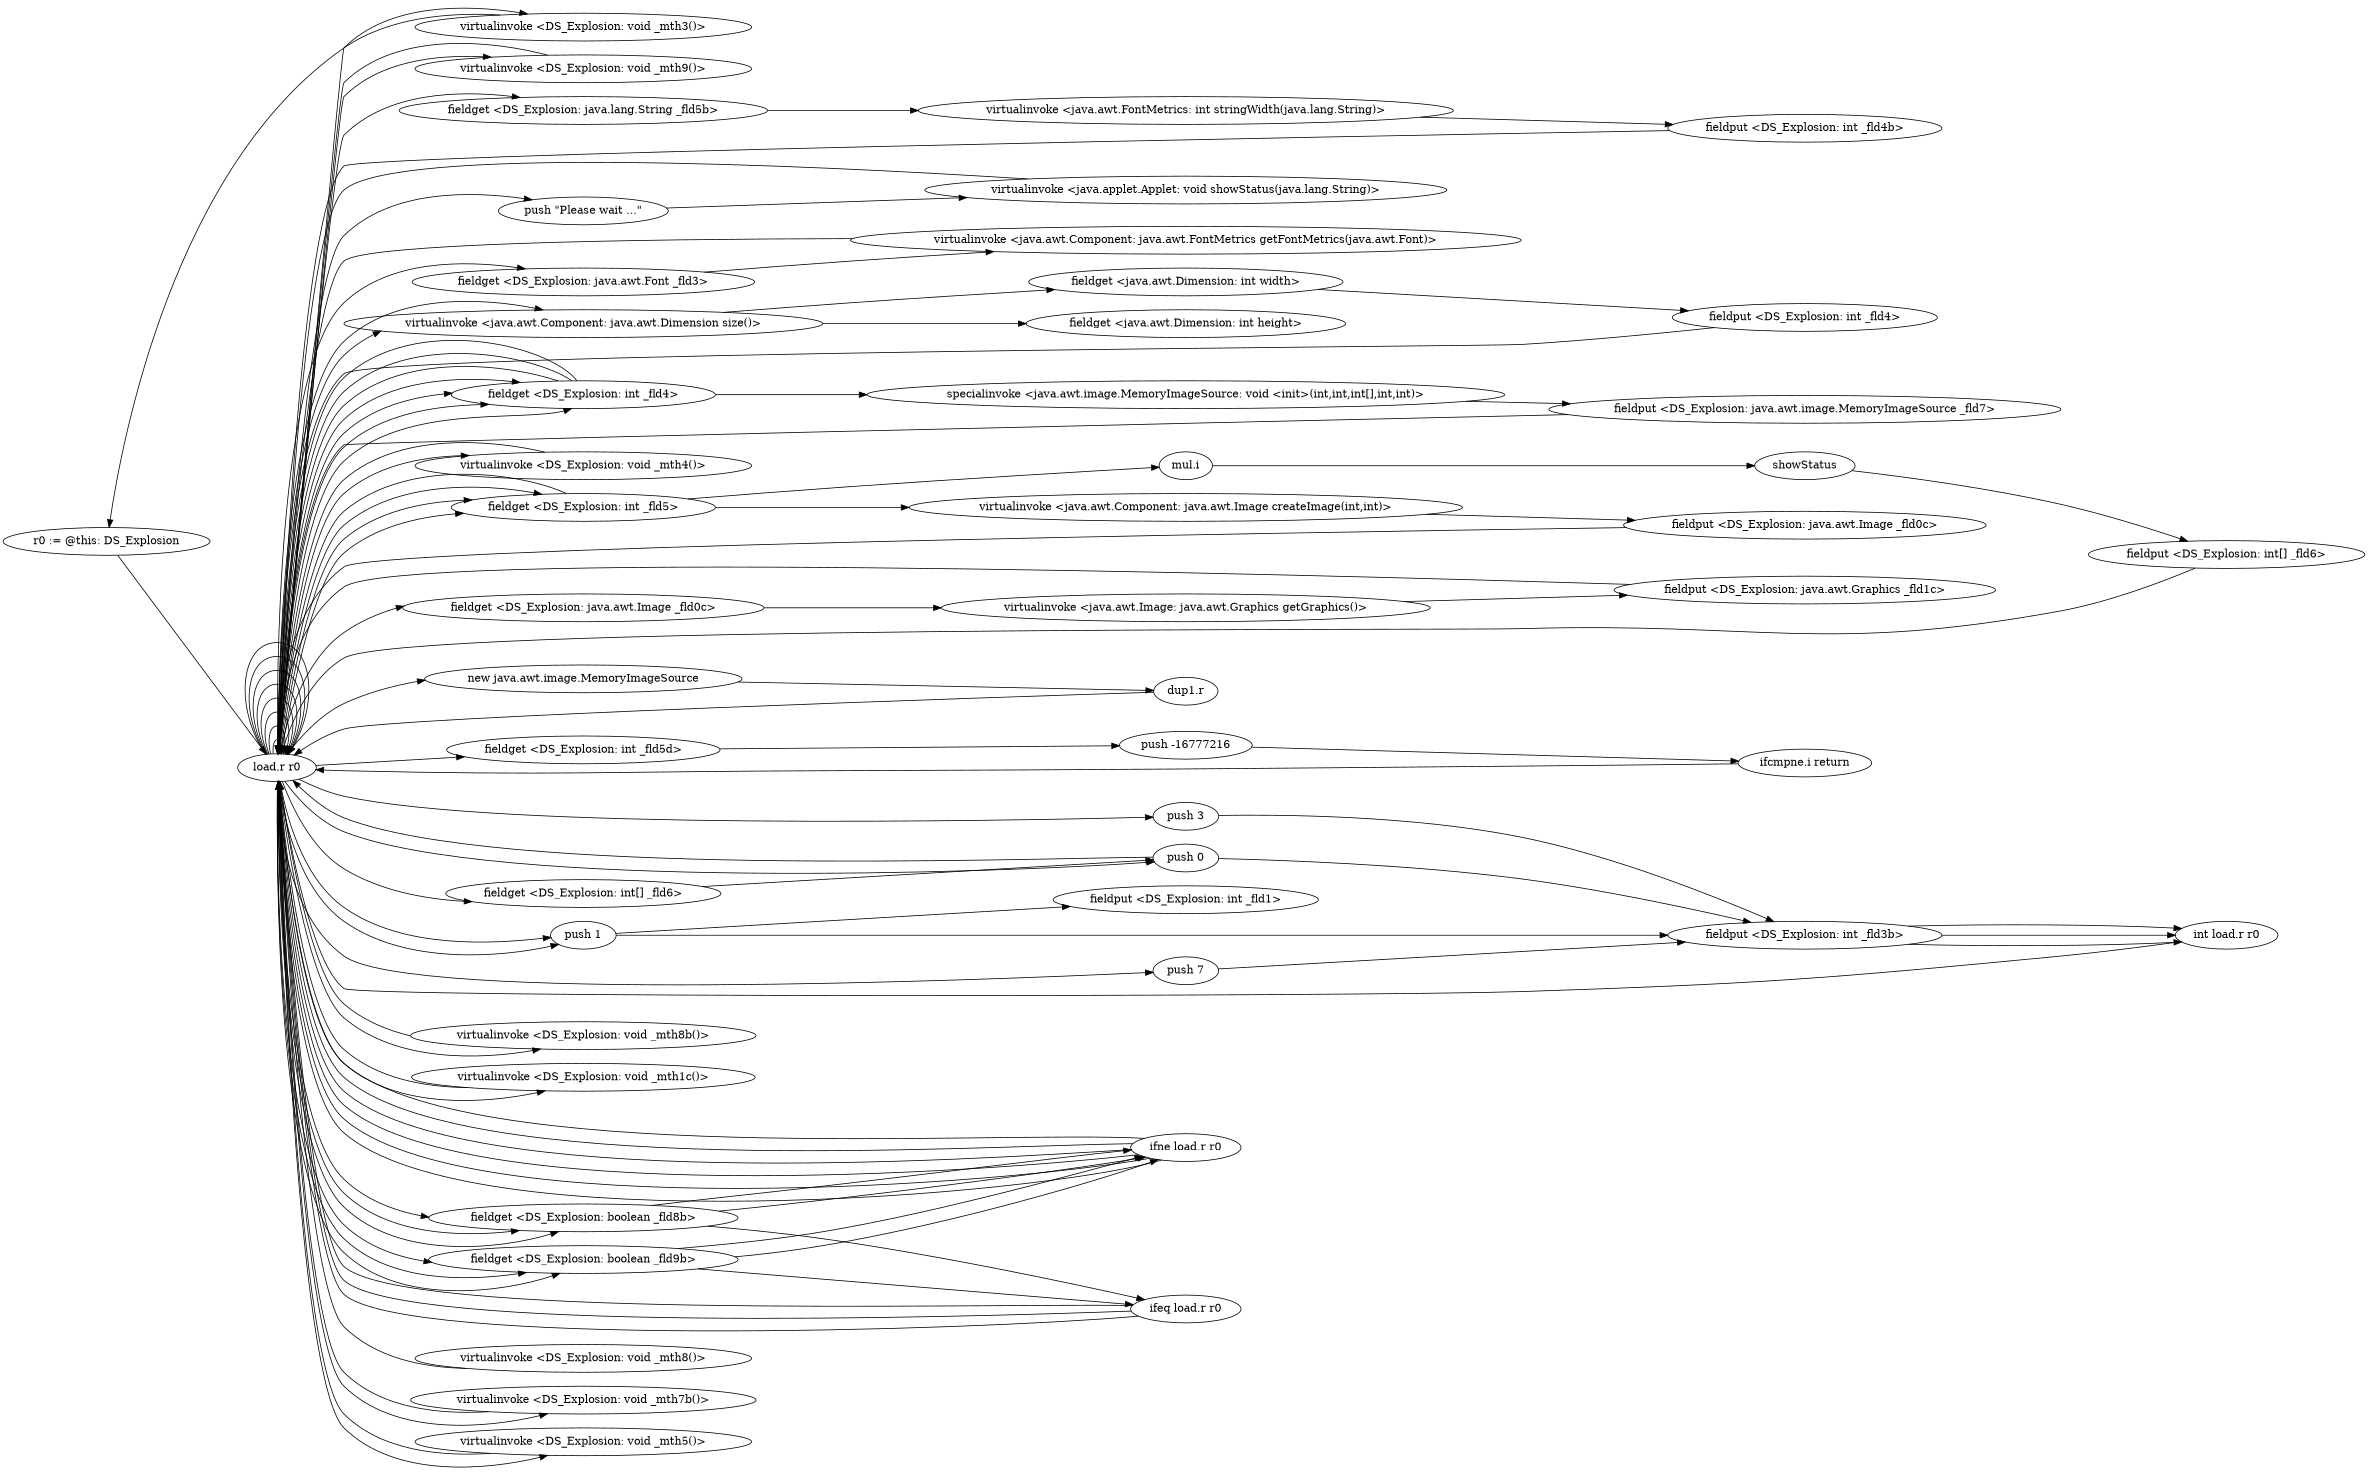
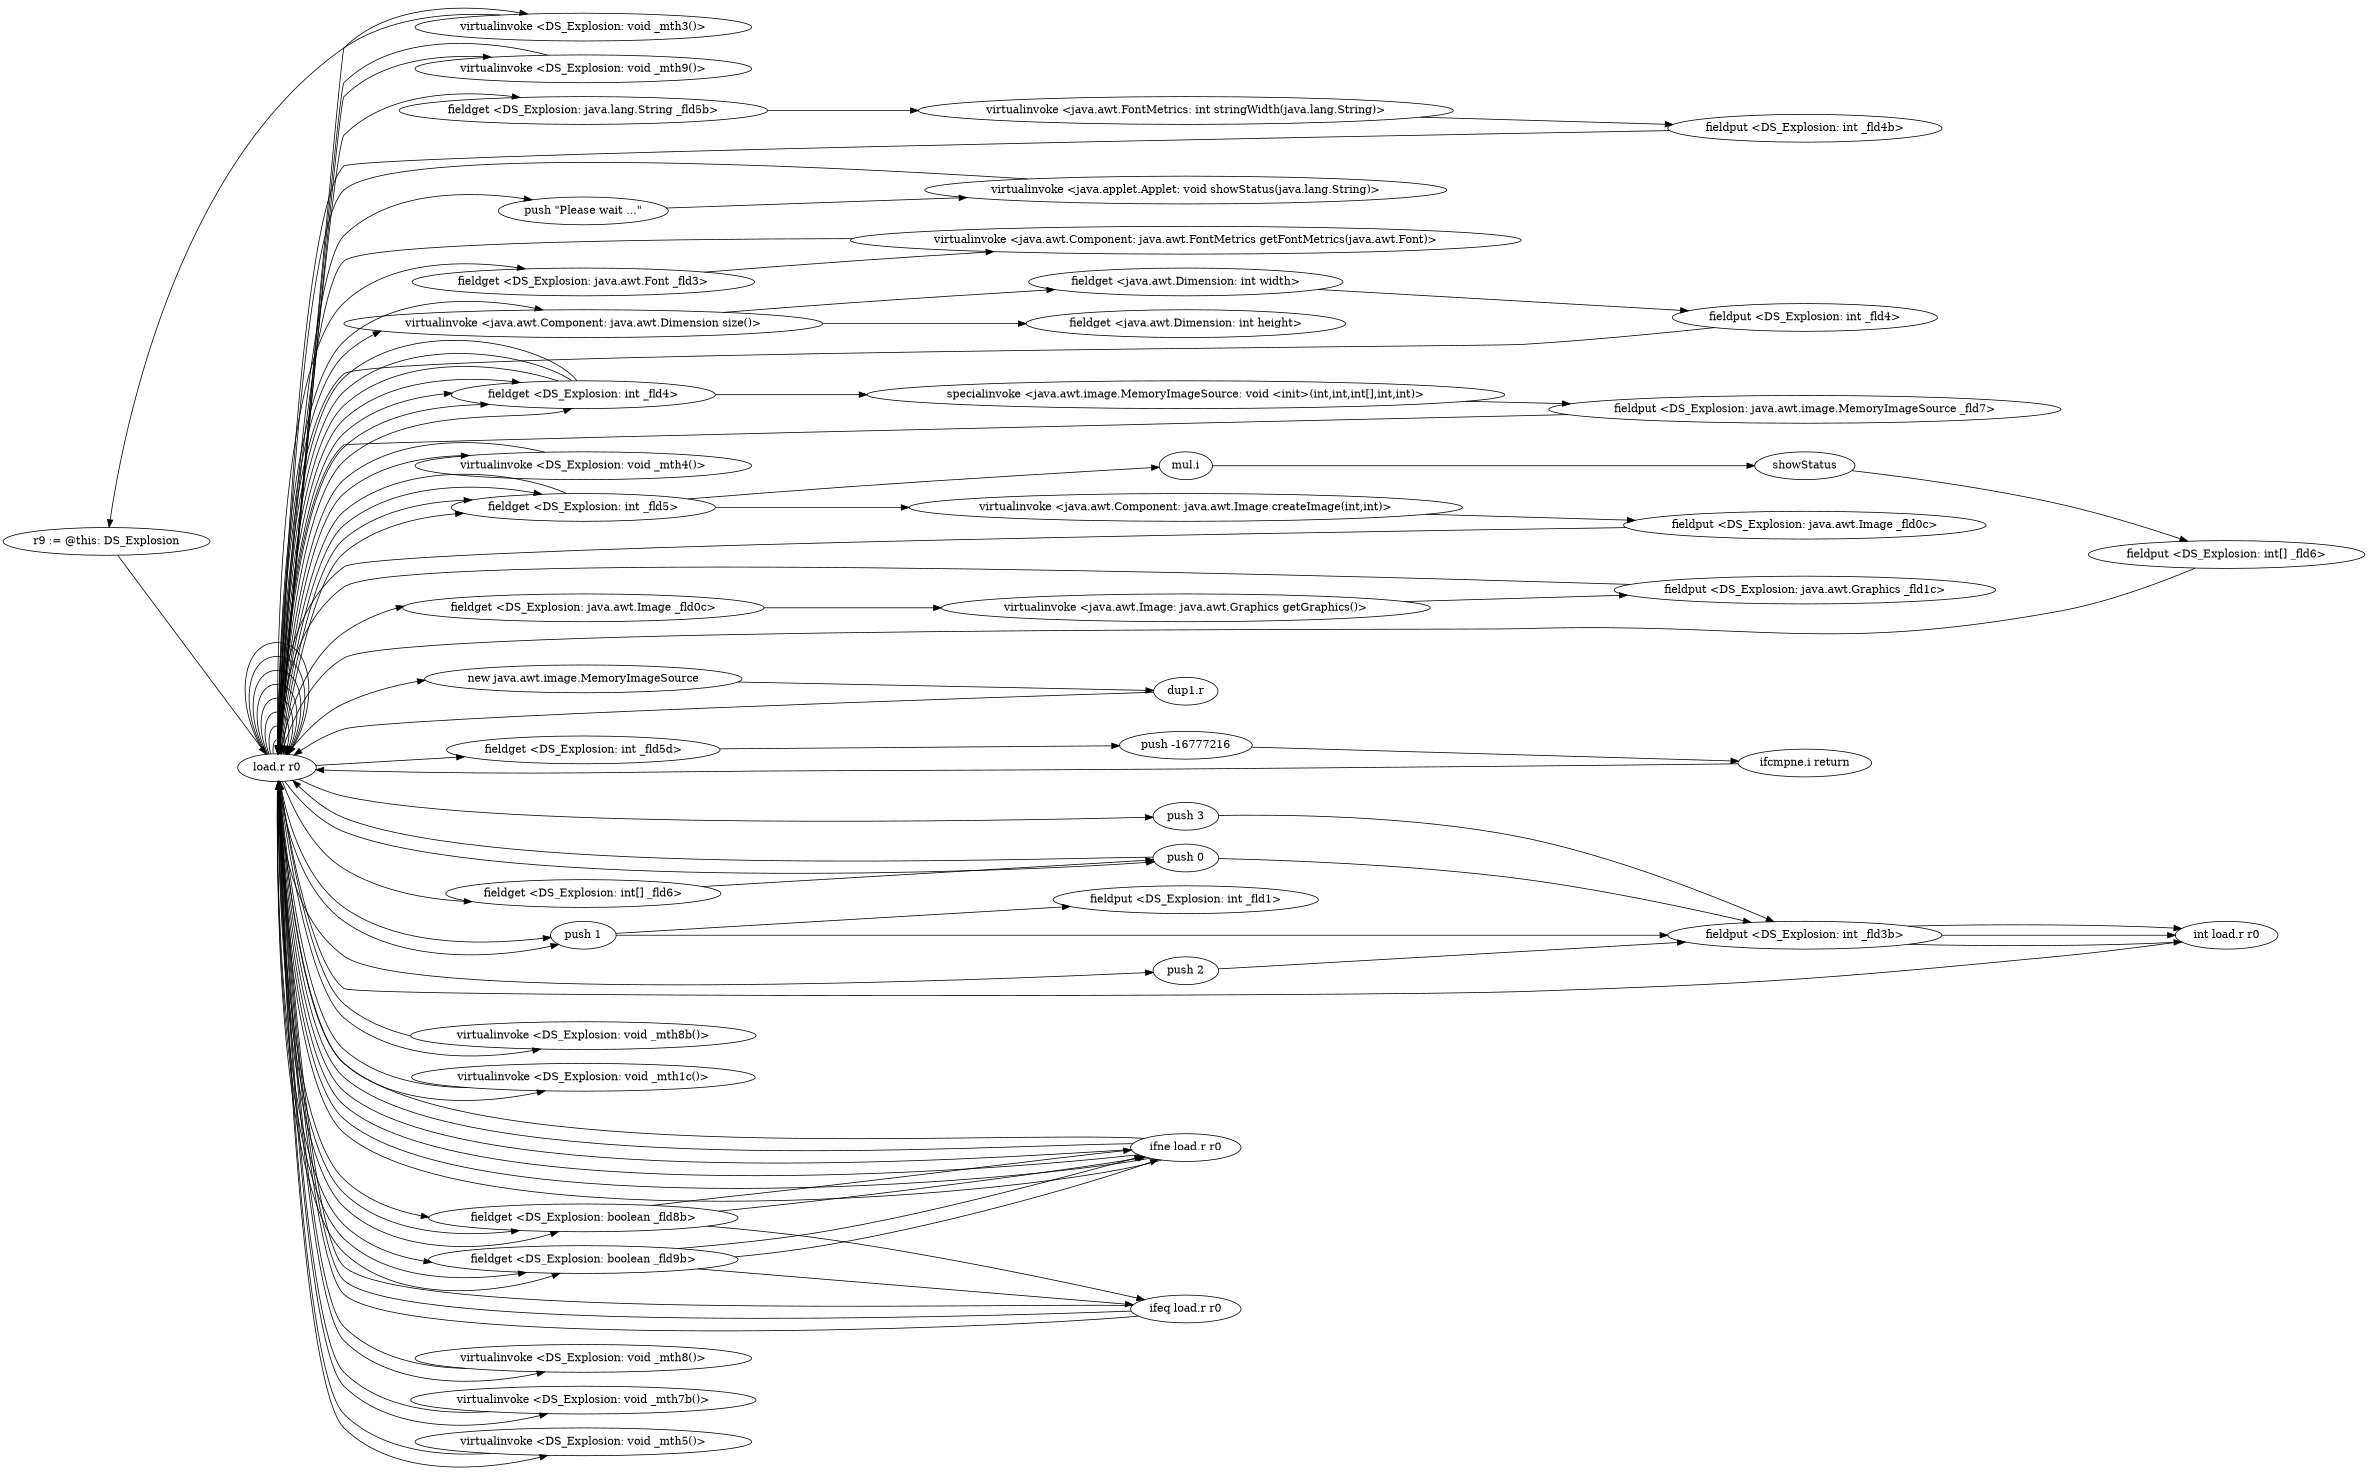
node "r0 := @this: DS_Explosion": label "r0 := @this: DS_Explosion" -> "r9 := @this: DS_Explosion"
node "push 7": label "push 7" -> "push 2"
edge "load.r r0" -> "virtualinvoke <DS_Explosion: void _mth8()>": added
